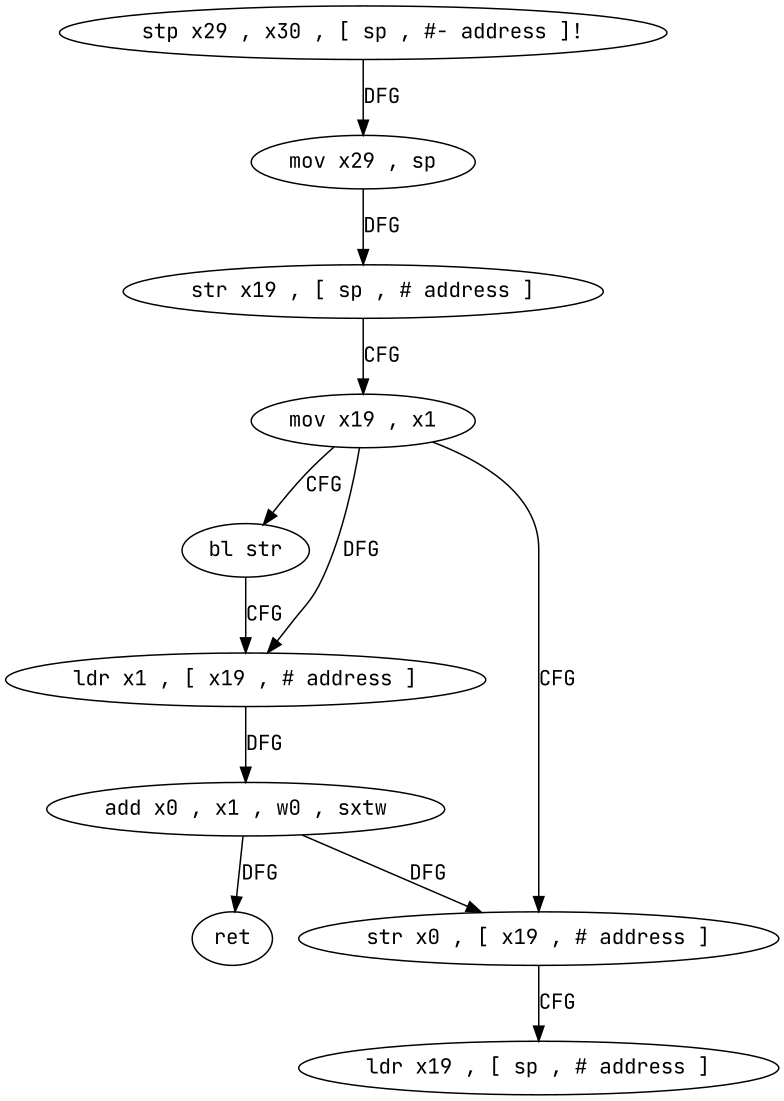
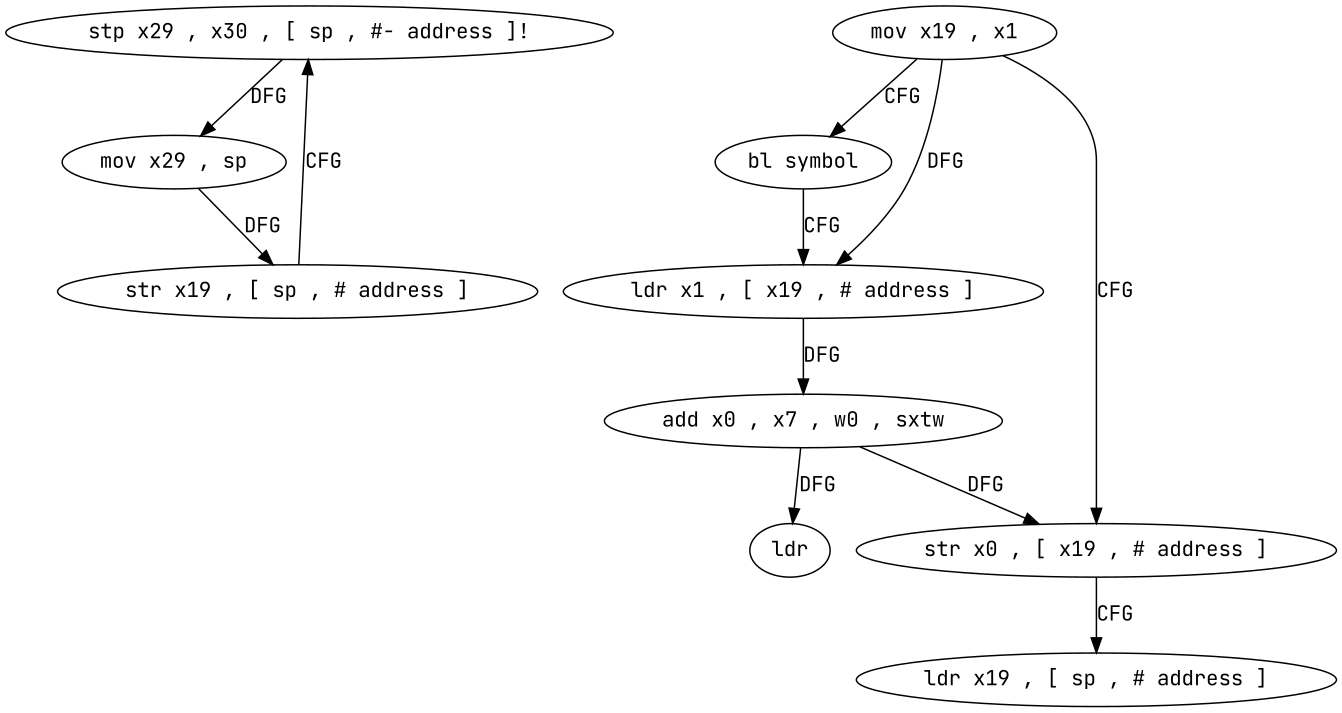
edge "str x19 , [ sp , # address ]" -> "mov x19 , x1": now "str x19 , [ sp , # address ]" -> "stp x29 , x30 , [ sp , #- address ]!"
node "bl str": label "bl str" -> "bl symbol"
node "add x0 , x1 , w0 , sxtw": label "add x0 , x1 , w0 , sxtw" -> "add x0 , x7 , w0 , sxtw"
node "ret": label "ret" -> "ldr"
